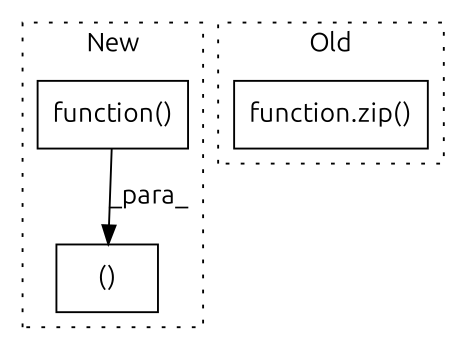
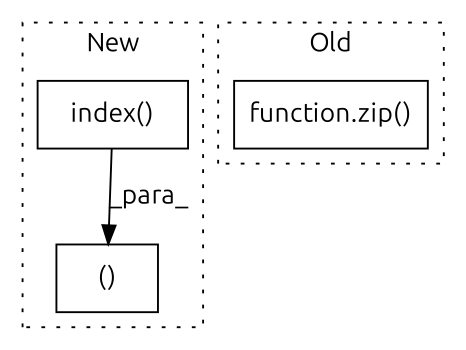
node "function()": label "function()" -> "index()"
